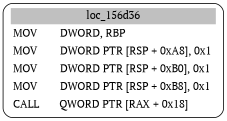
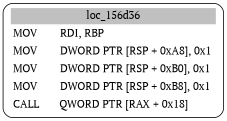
node "loc_156d36": text "MOV        DWORD, RBP" -> "MOV        RDI, RBP"
